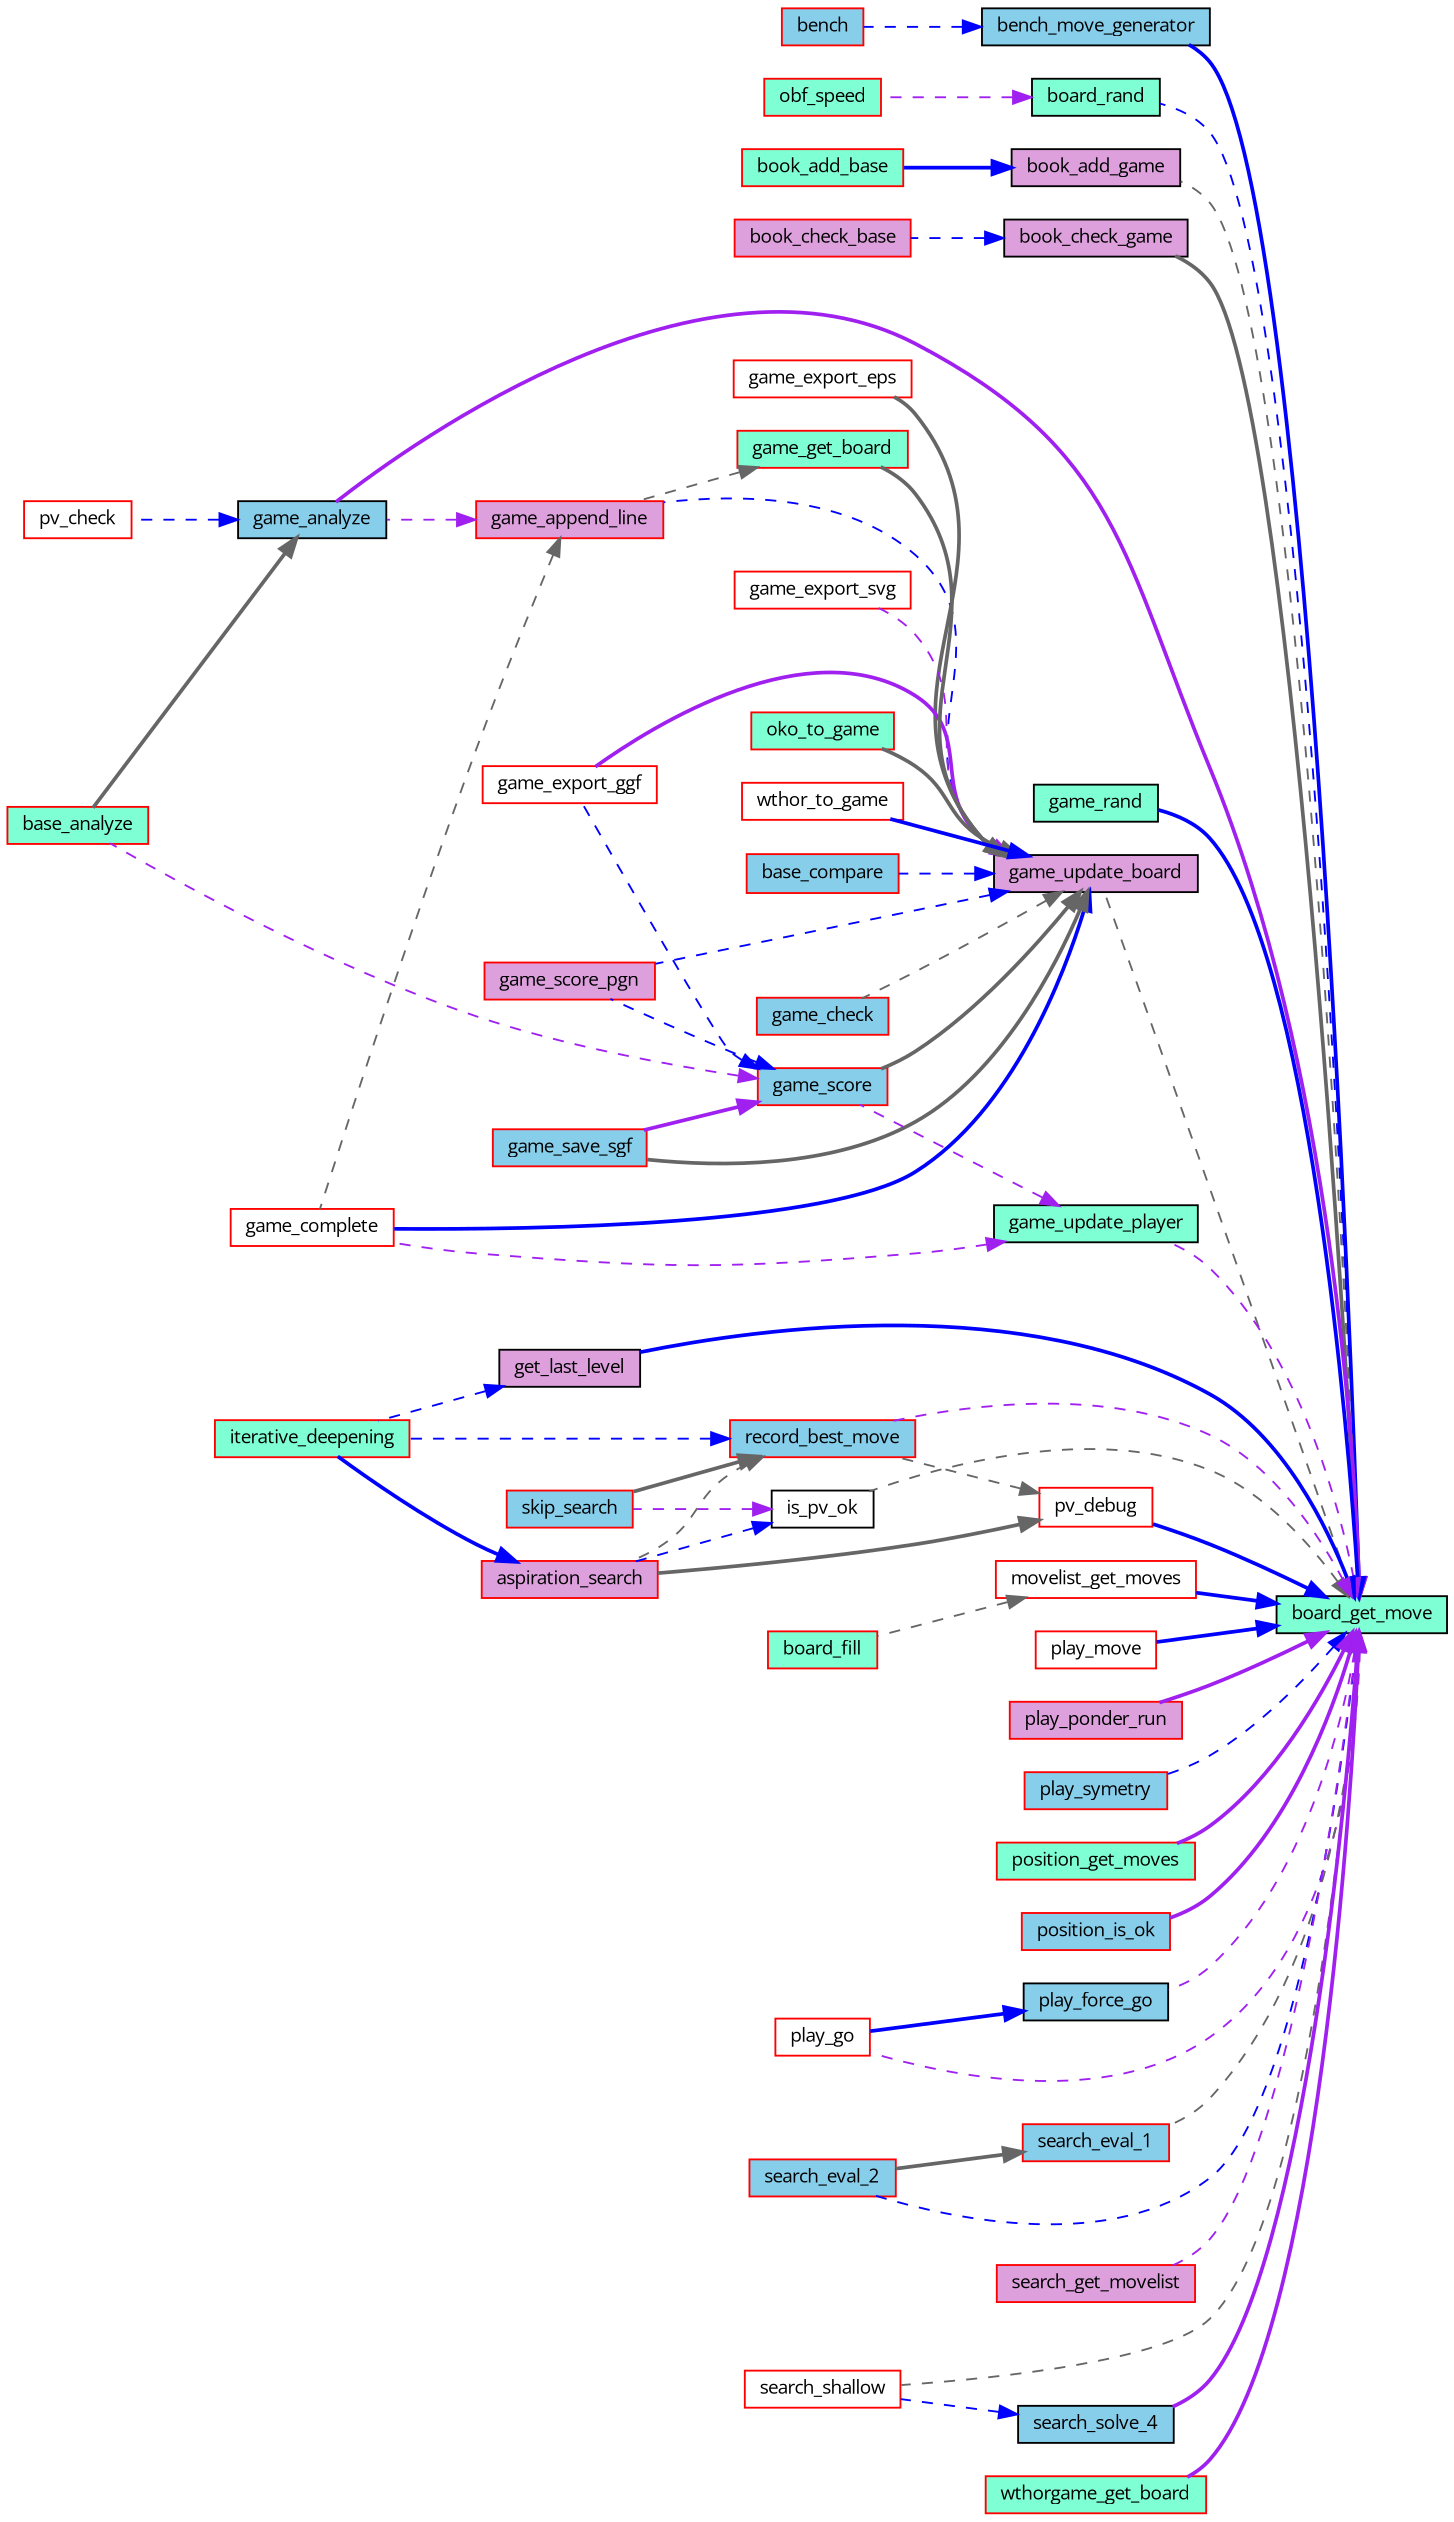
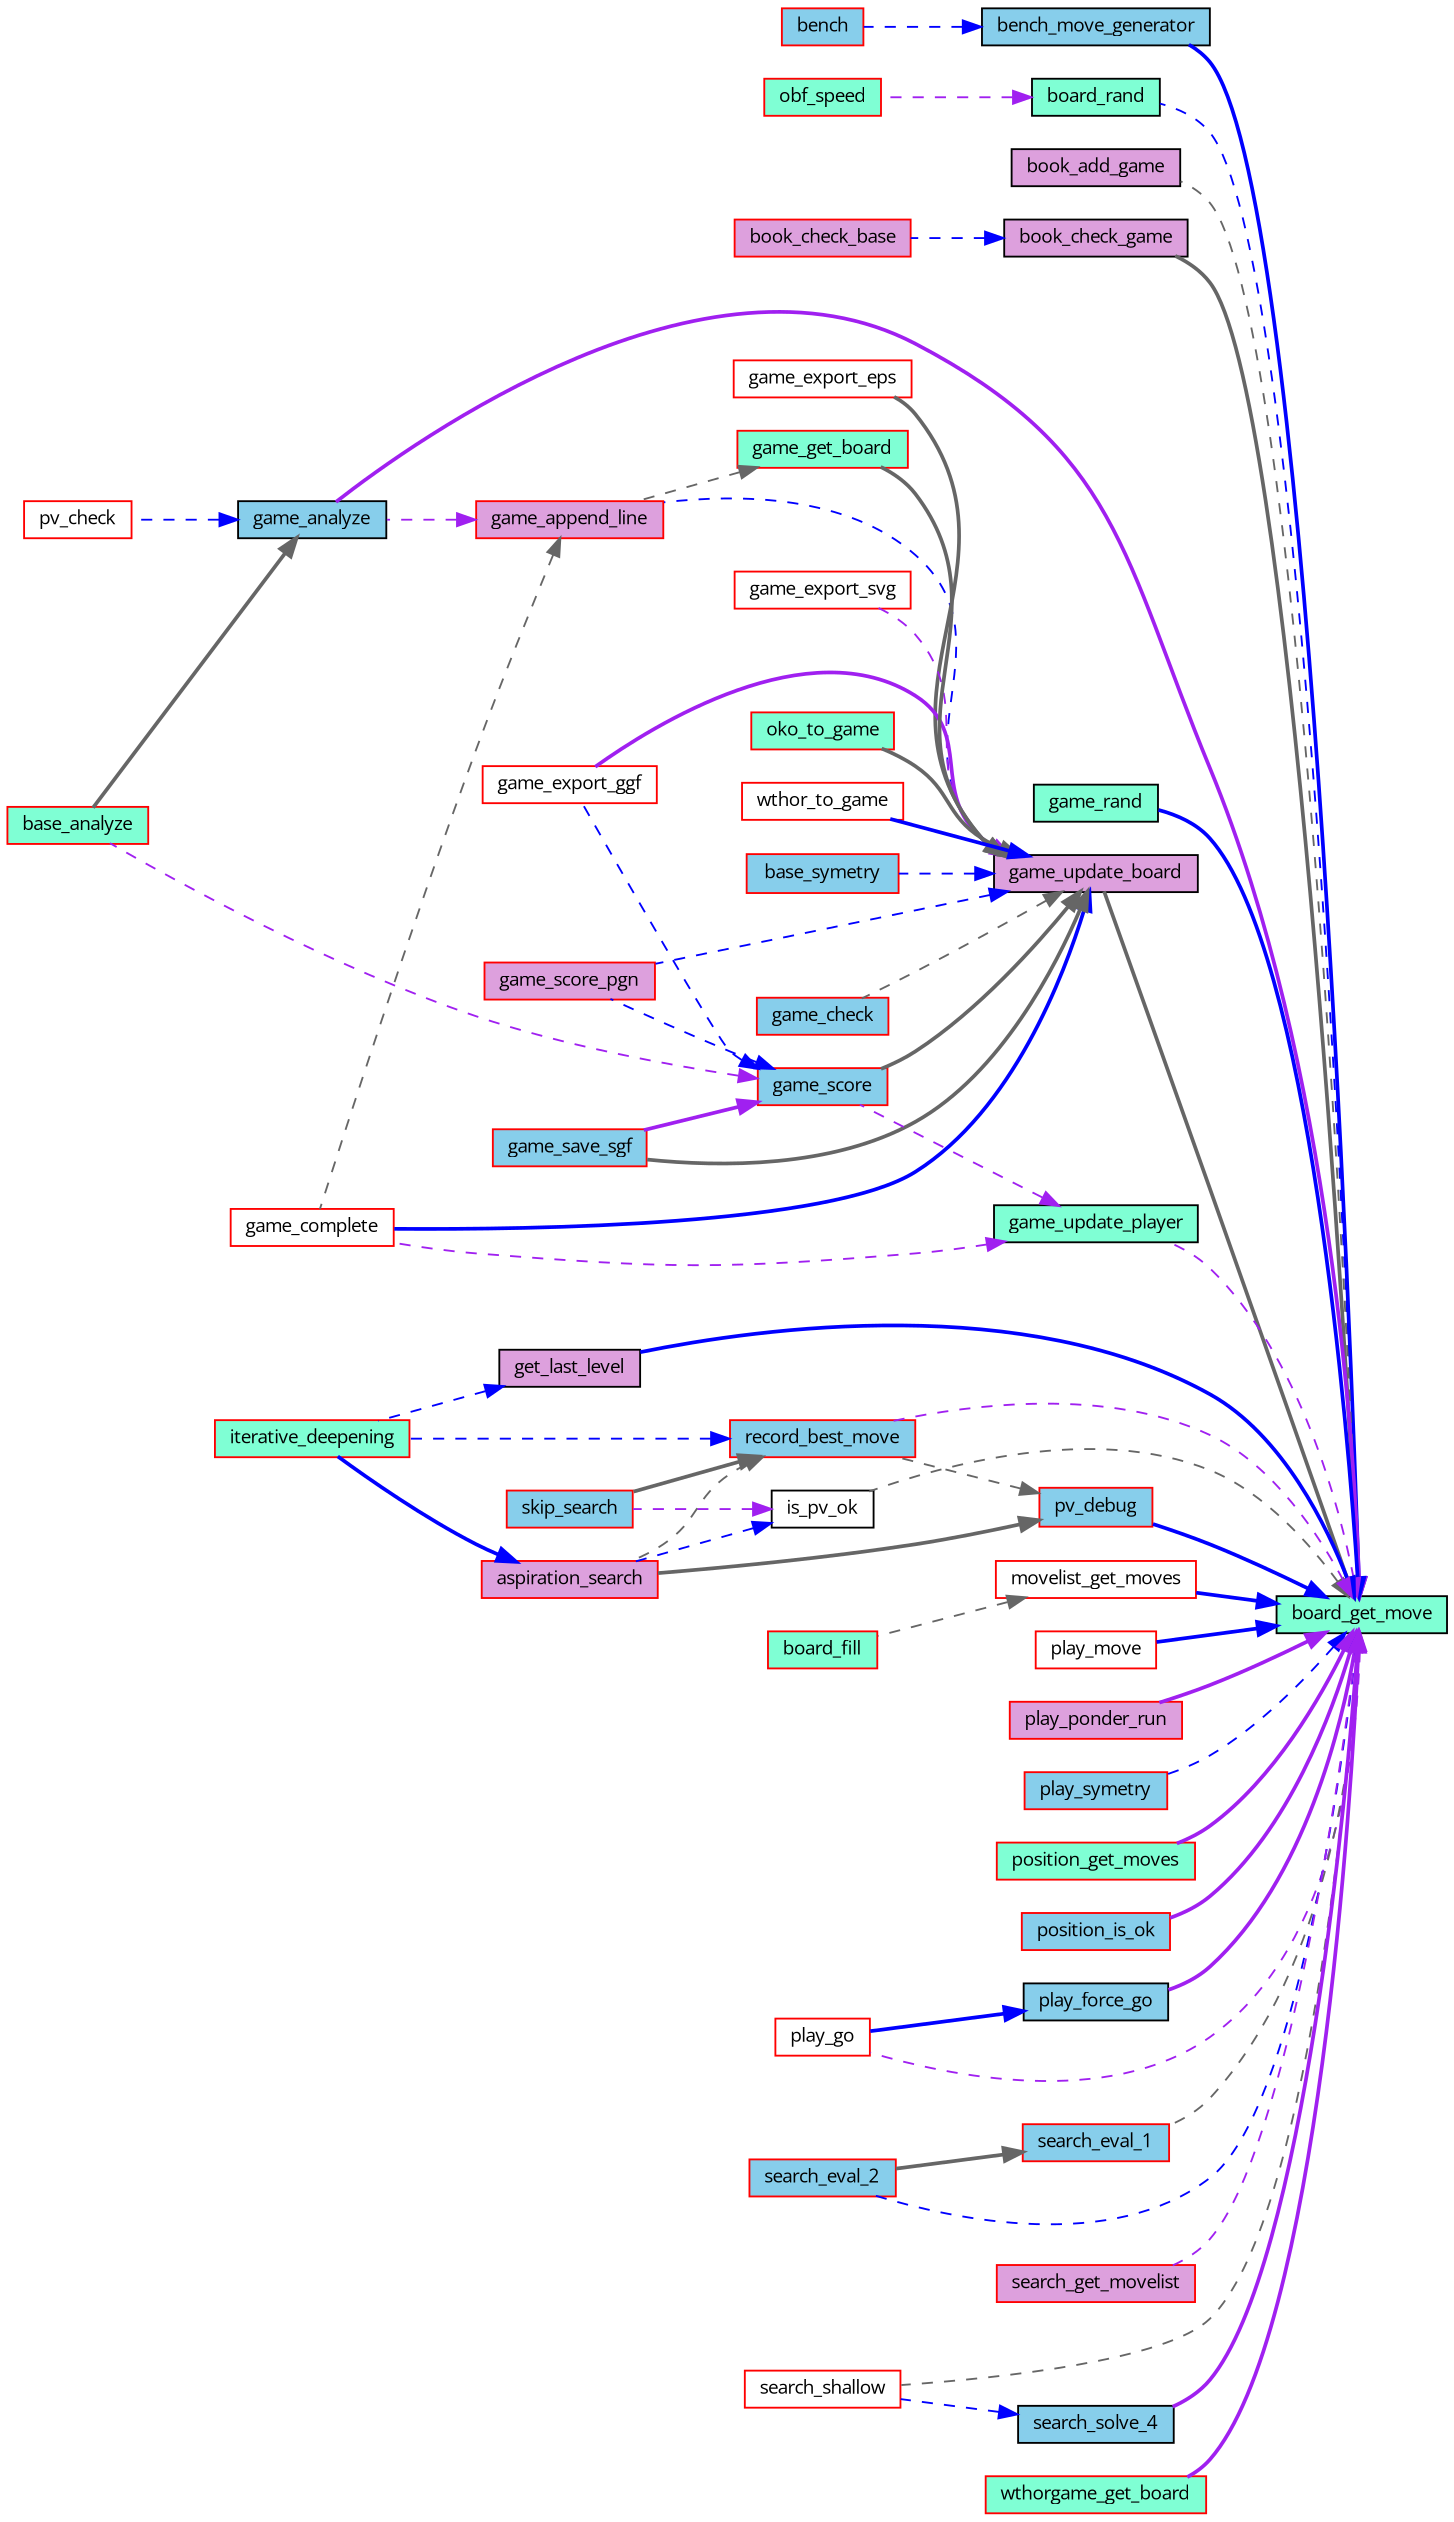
node "book_add_base": removed
node "base_compare": label "base_compare" -> "base_symetry"
edge "game_update_board" -> "board_get_move": style dashed -> bold
node "pv_debug": fillcolor white -> skyblue
edge "play_force_go" -> "board_get_move": style dashed -> bold
